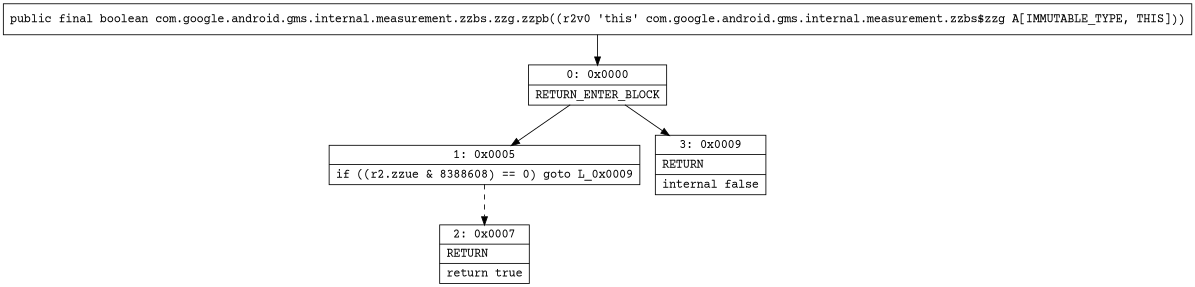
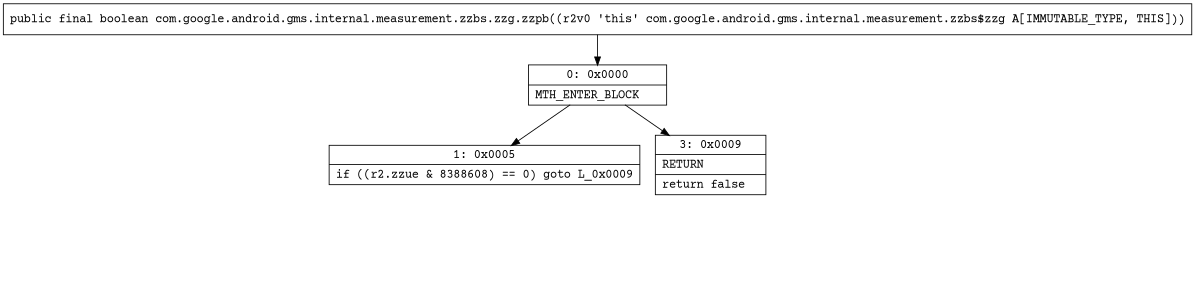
node "0: 0x0000": text "RETURN_ENTER_BLOCK" -> "MTH_ENTER_BLOCK"
node "3: 0x0009": text "internal false" -> "return false"
node "2: 0x0007": removed
